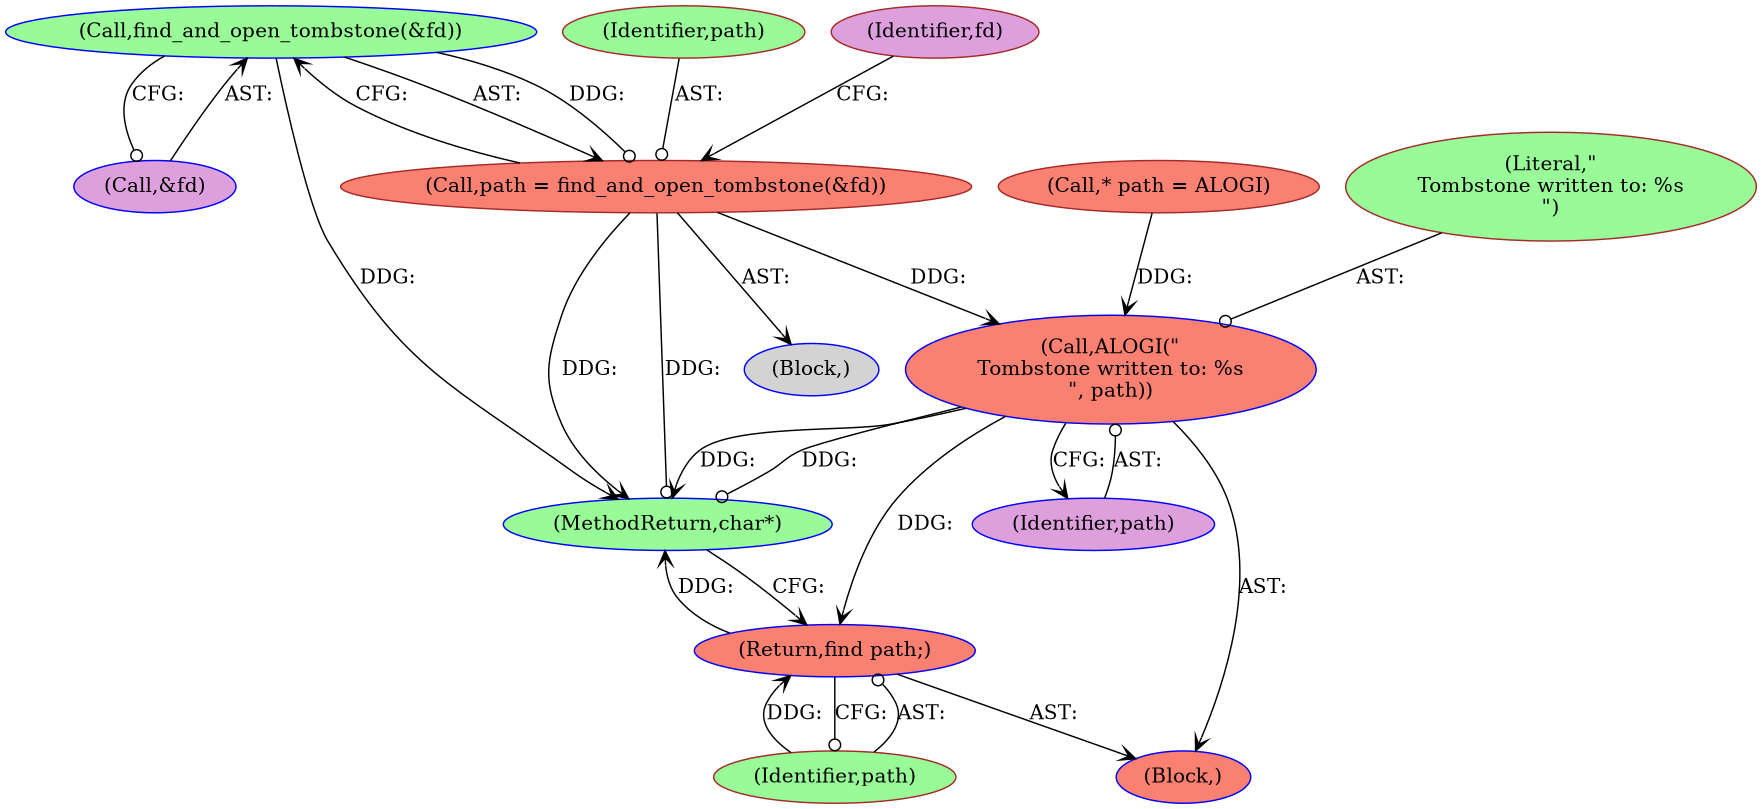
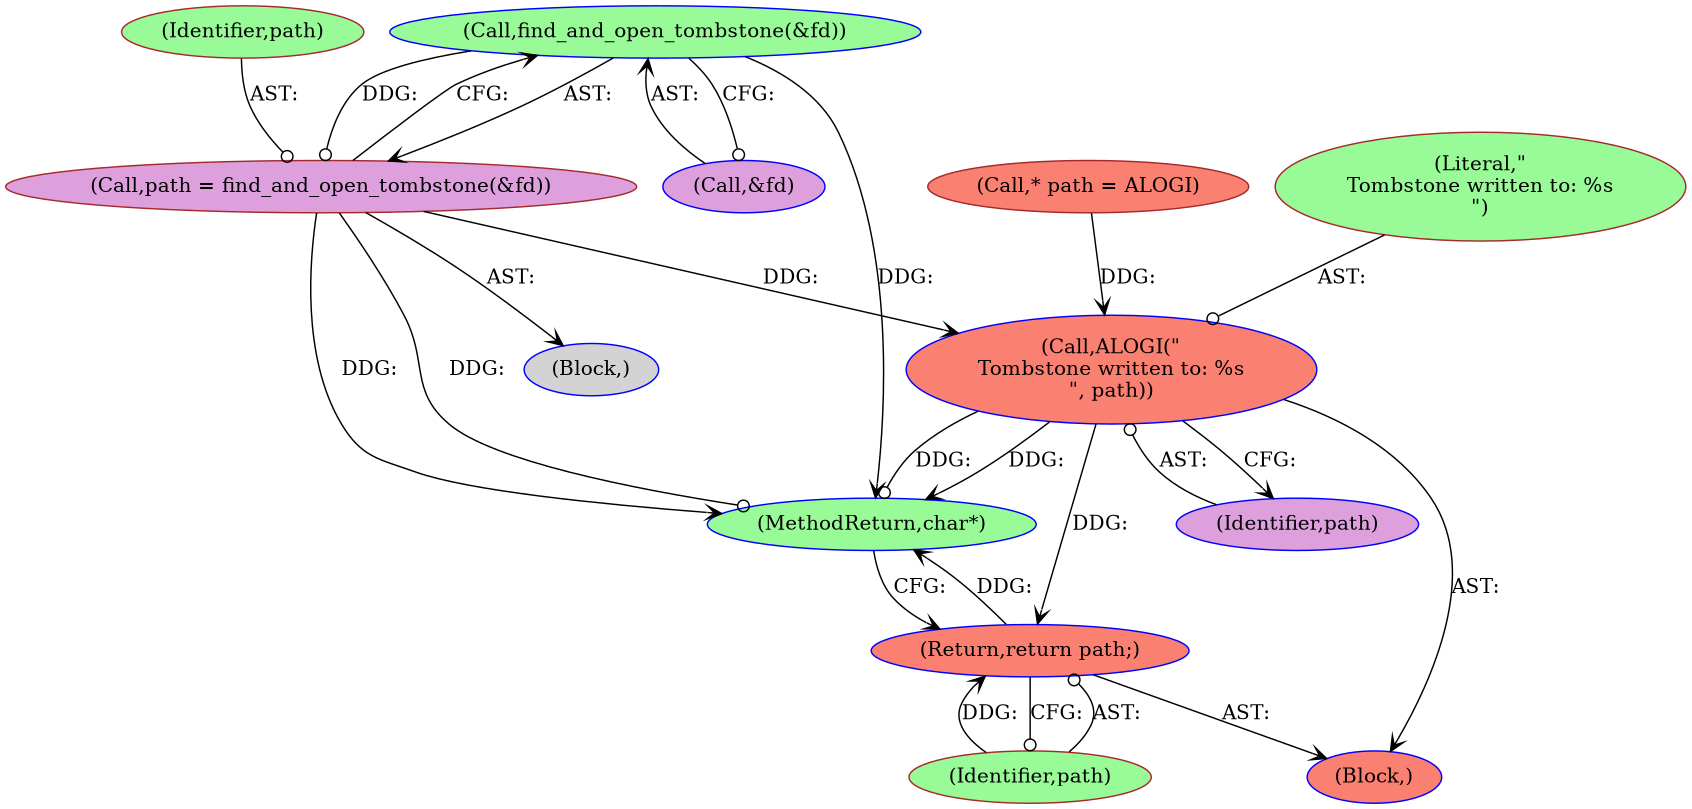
node "(Identifier,fd)": removed
node "(Call,path = find_and_open_tombstone(&fd))": fillcolor salmon -> plum
node "(Return,find path;)": label "(Return,find path;)" -> "(Return,return path;)"
